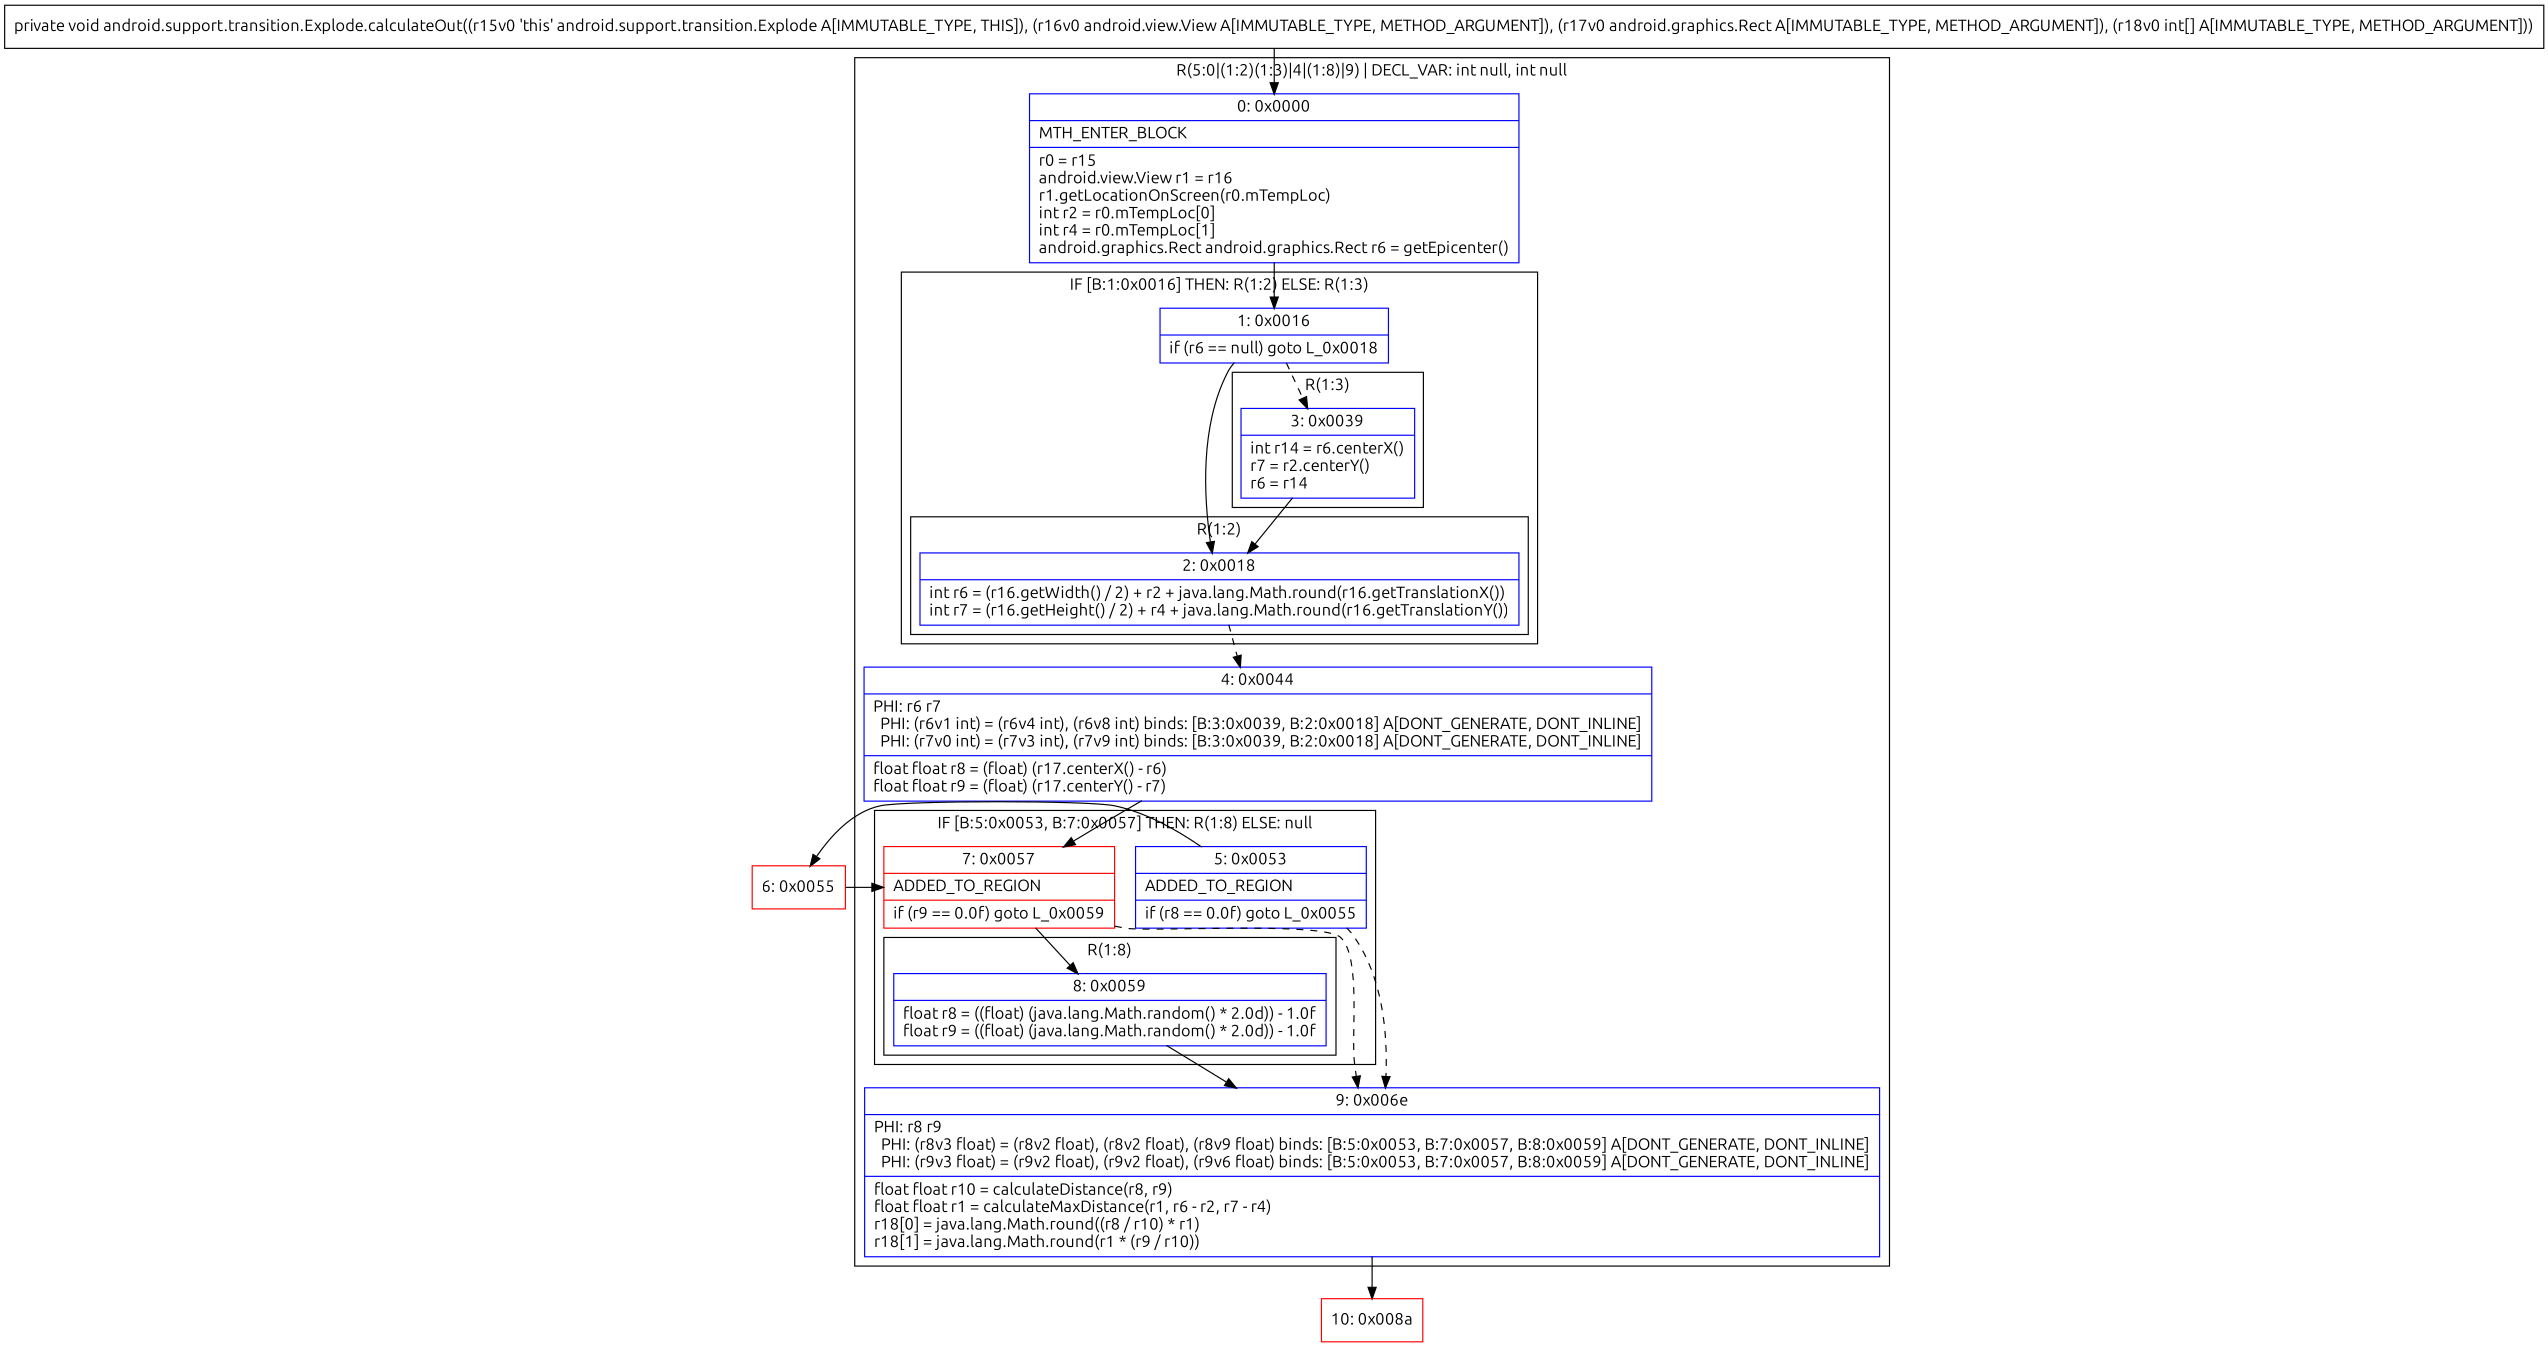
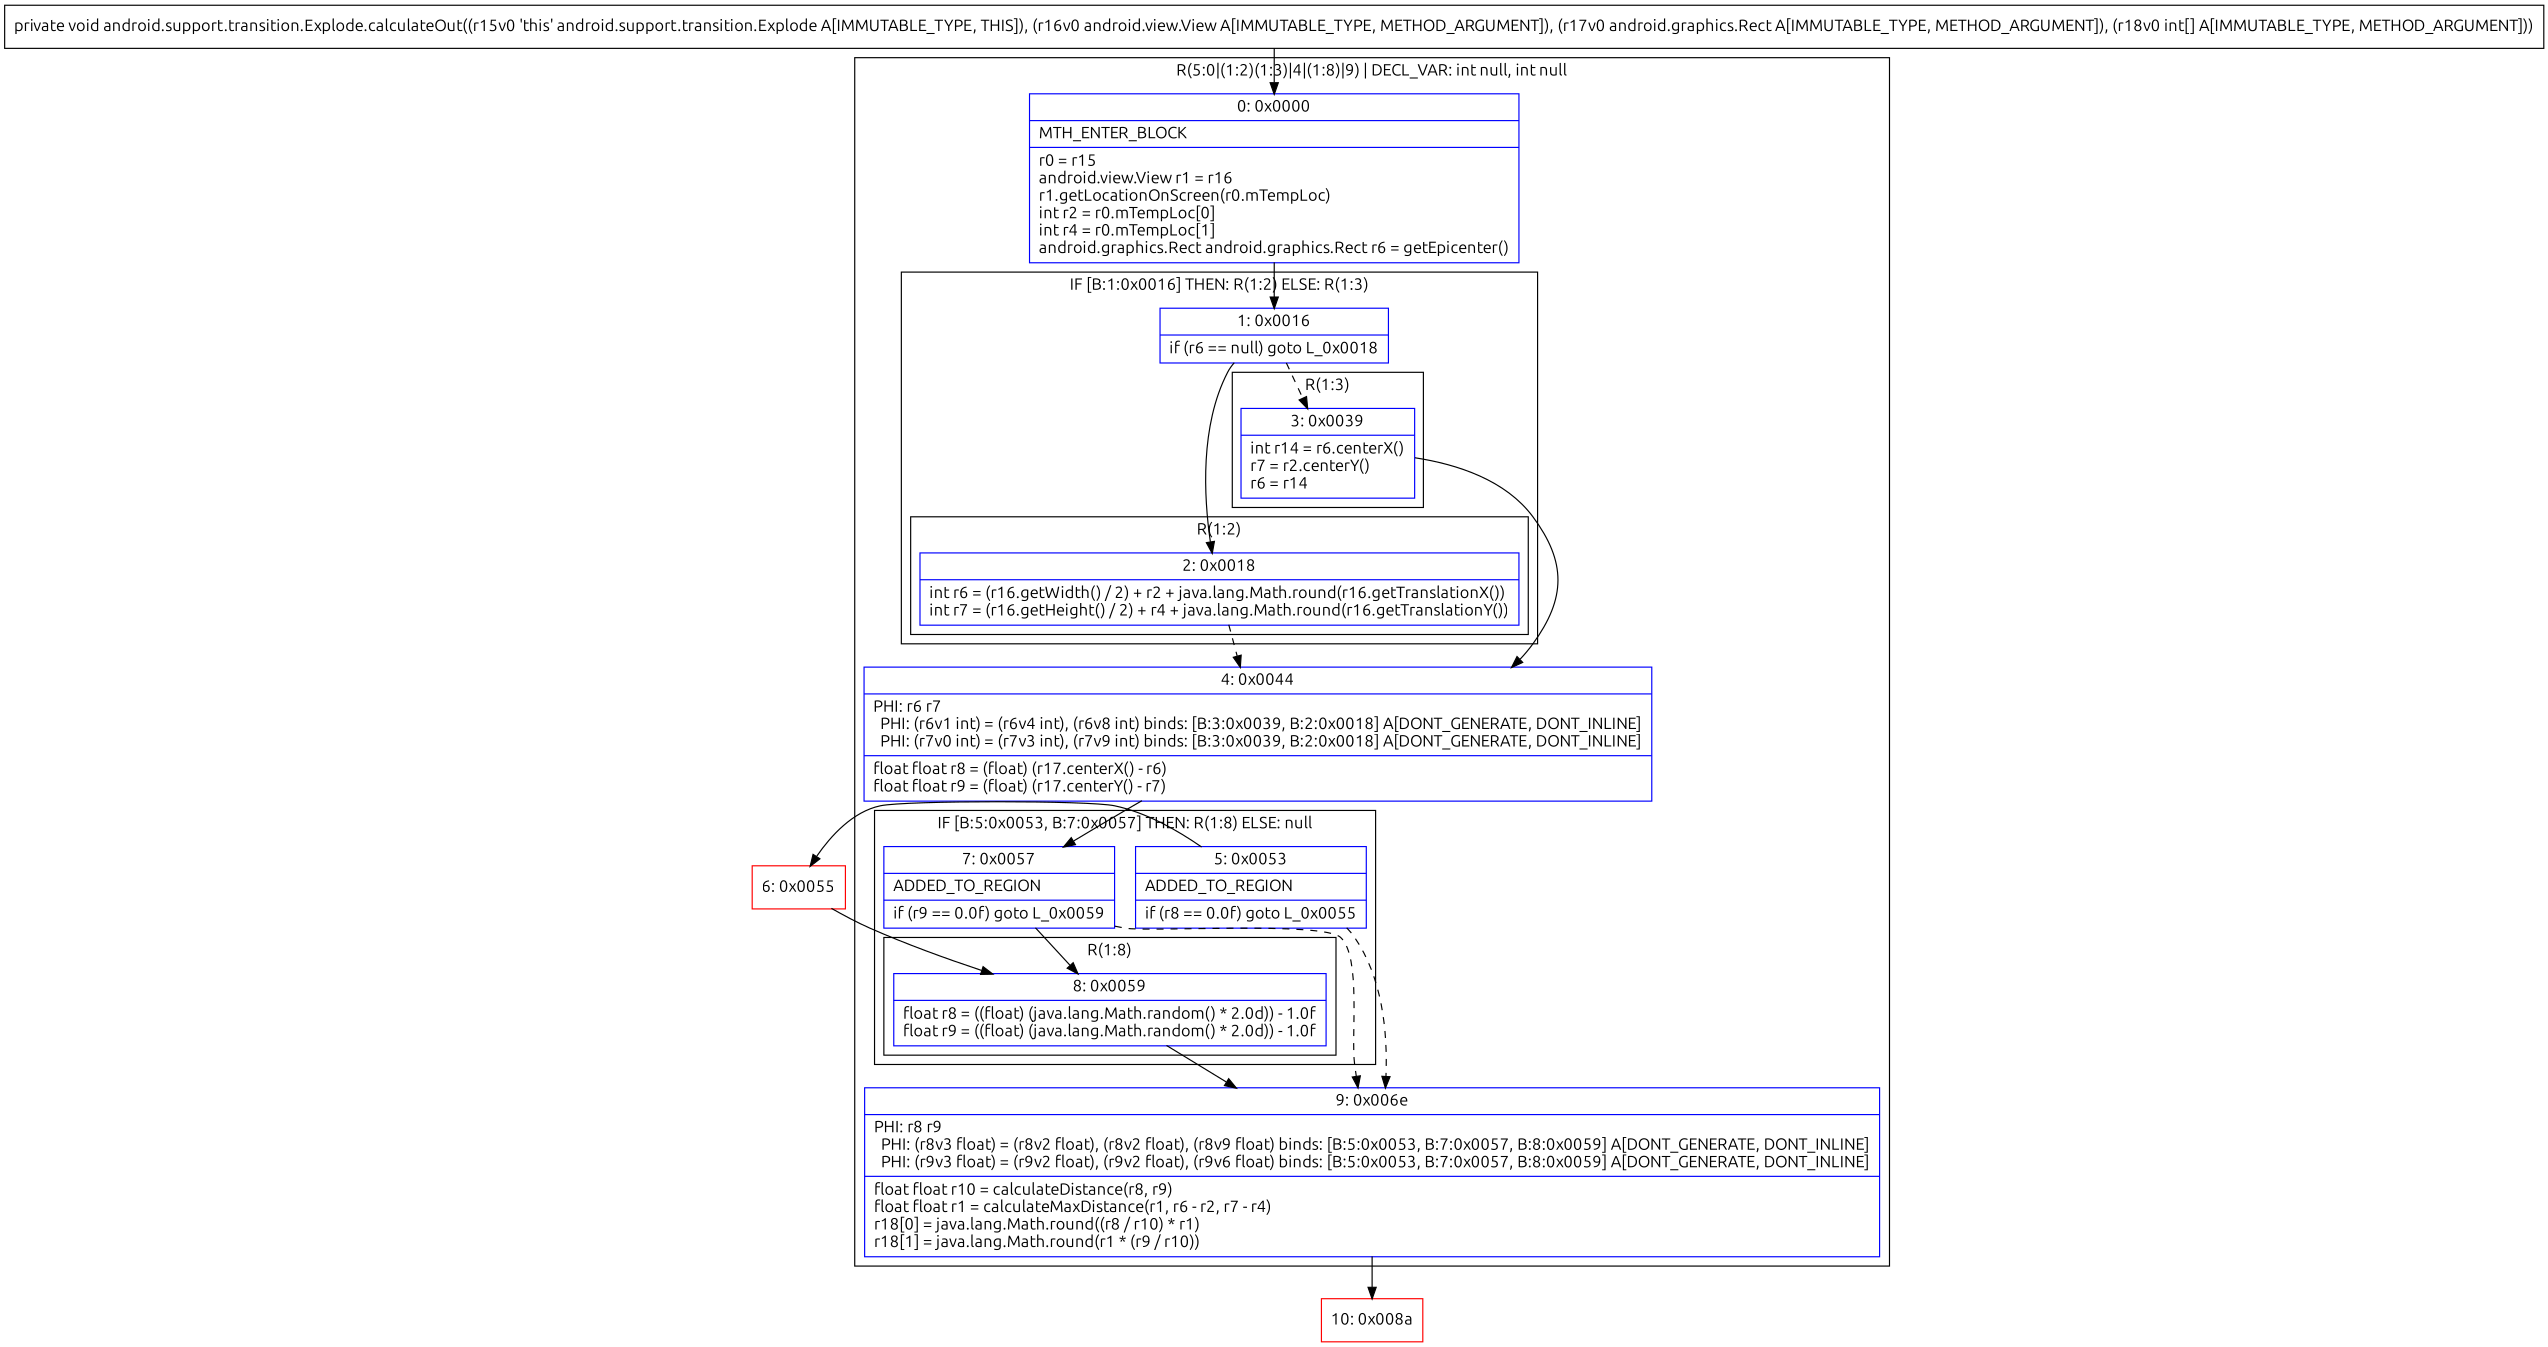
edge "3: 0x0039" -> "2: 0x0018": now "3: 0x0039" -> "4: 0x0044"
edge "6: 0x0055" -> "7: 0x0057": now "6: 0x0055" -> "8: 0x0059"
node "7: 0x0057": color red -> blue
